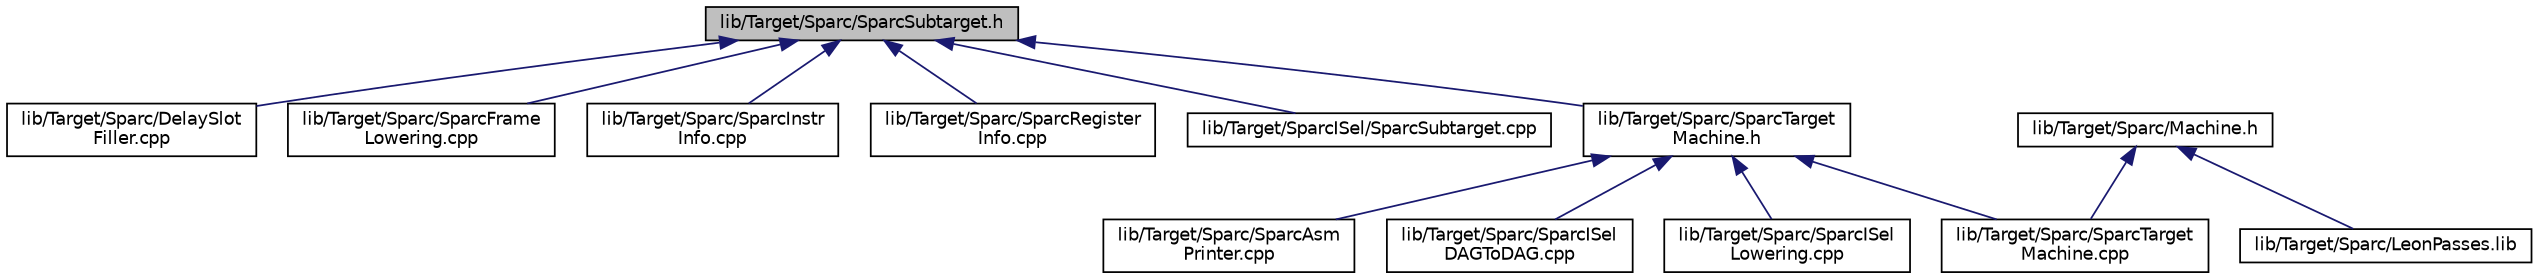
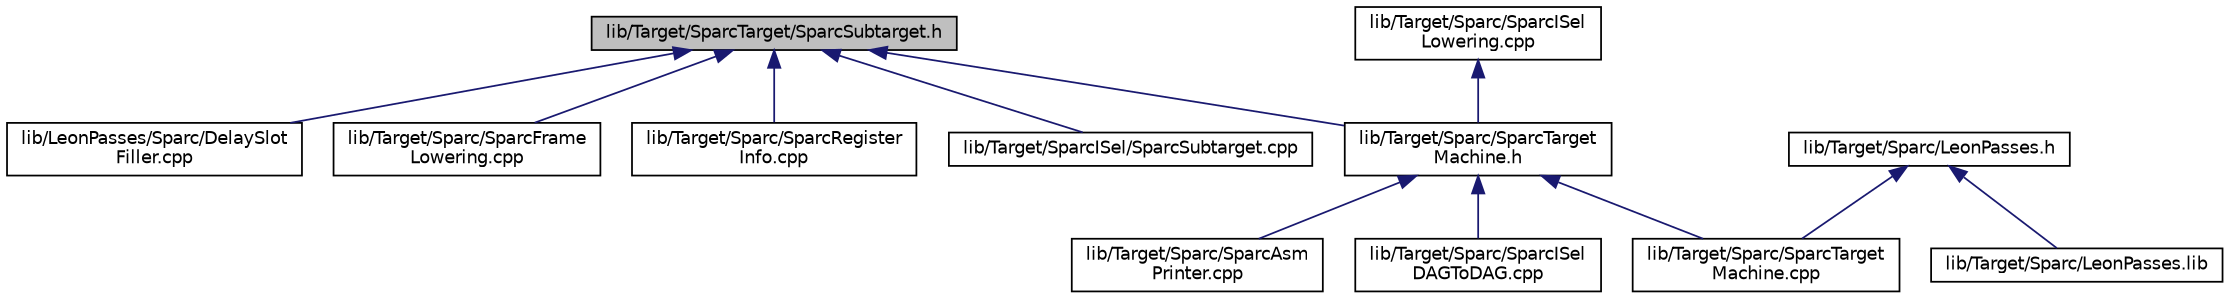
node "lib/Target/Sparc/SparcSubtarget.h": label "lib/Target/Sparc/SparcSubtarget.h" -> "lib/Target/SparcTarget/SparcSubtarget.h"
node "lib/Target/Sparc/DelaySlot Filler.cpp": label "lib/Target/Sparc/DelaySlot Filler.cpp" -> "lib/LeonPasses/Sparc/DelaySlot Filler.cpp"
node "lib/Target/Sparc/SparcInstr Info.cpp": removed
node "lib/Target/Sparc/Machine.h": label "lib/Target/Sparc/Machine.h" -> "lib/Target/Sparc/LeonPasses.h"
edge "lib/Target/Sparc/SparcISel Lowering.cpp" -> "lib/Target/Sparc/SparcTarget Machine.h": reversed
